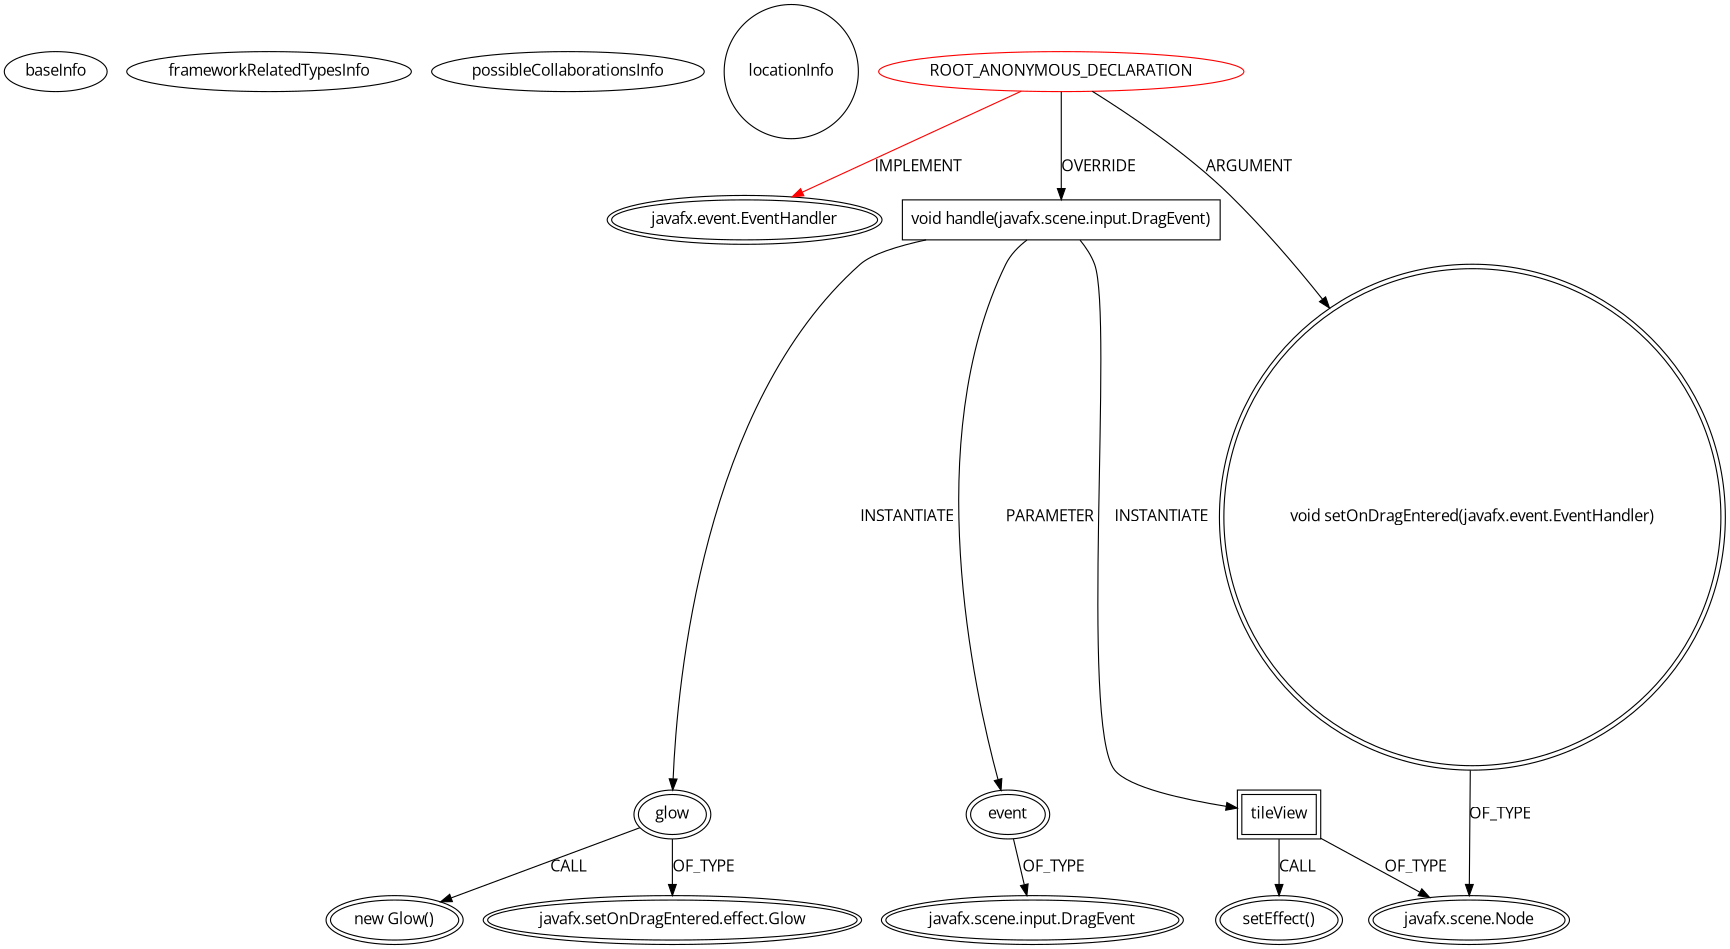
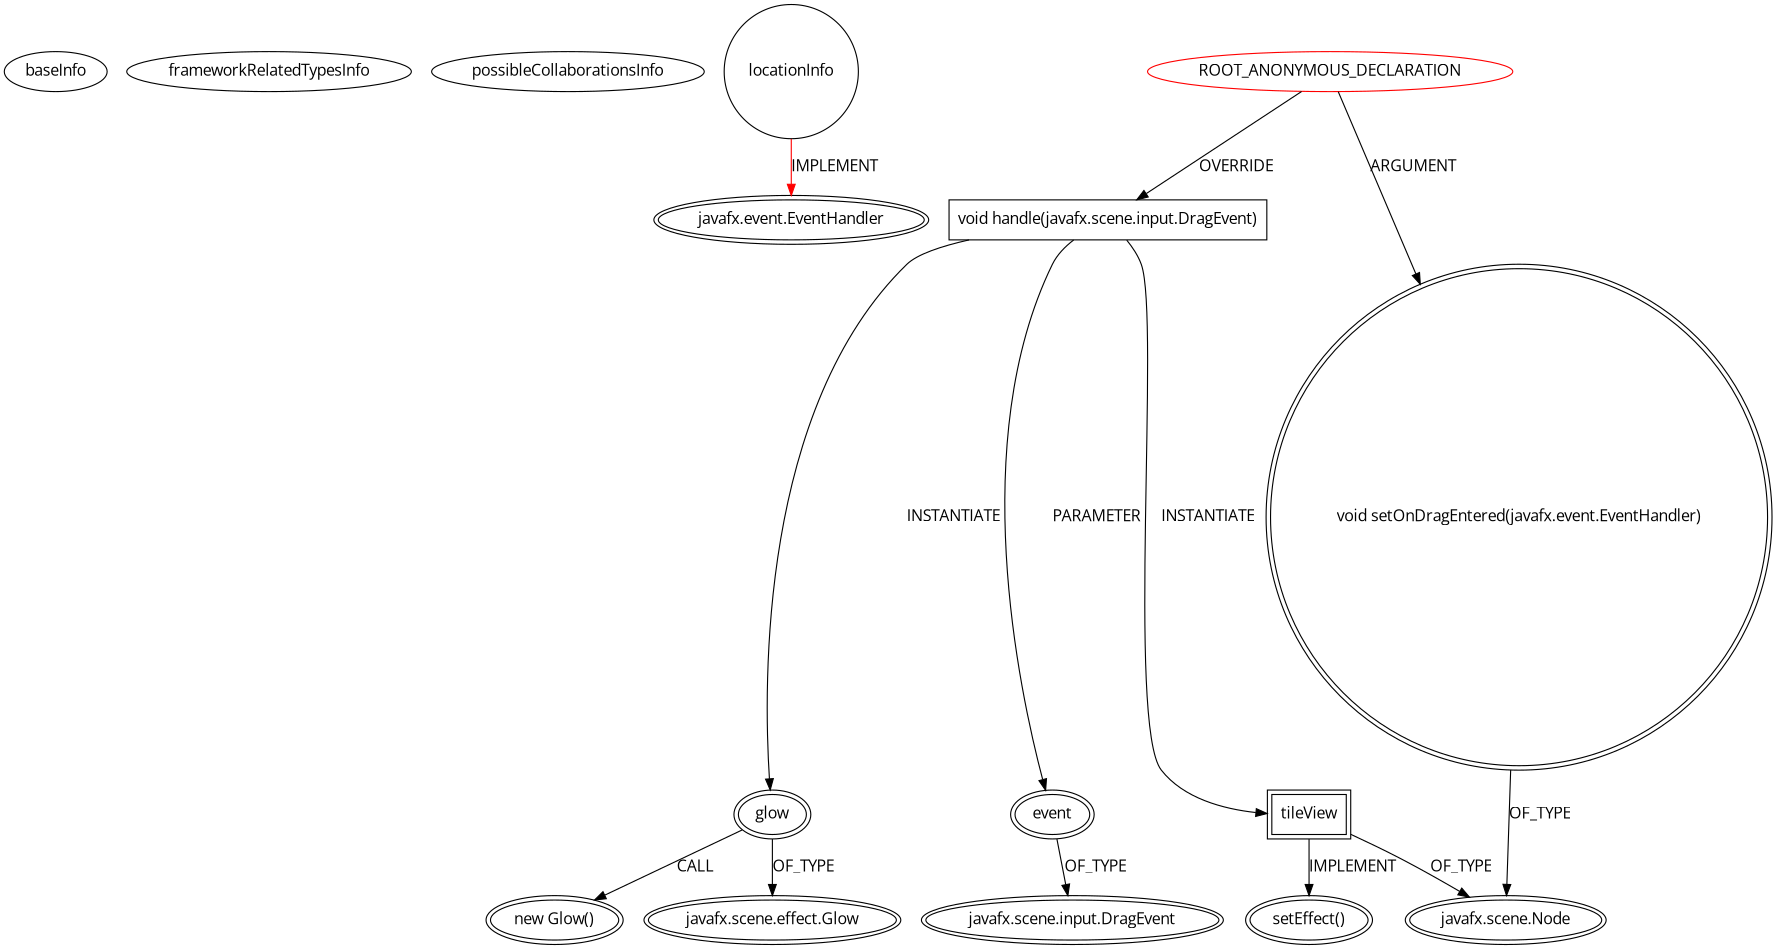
edge "ROOT_ANONYMOUS_DECLARATION" -> "javafx.event.EventHandler": now "locationInfo" -> "javafx.event.EventHandler"
edge "tileView" -> "setEffect()": label "CALL" -> "IMPLEMENT"
node "javafx.setOnDragEntered.effect.Glow": label "javafx.setOnDragEntered.effect.Glow" -> "javafx.scene.effect.Glow"
